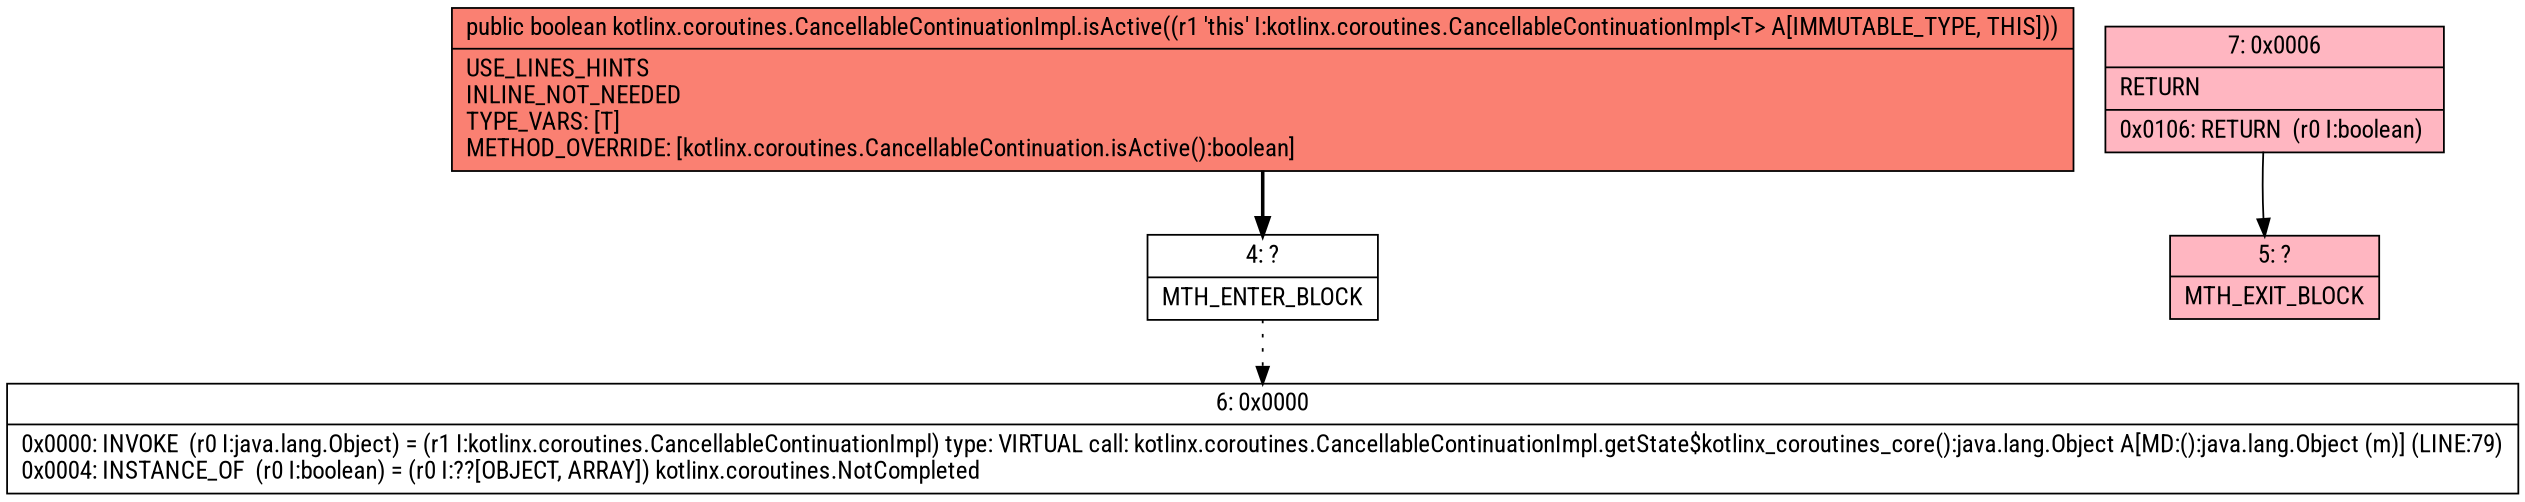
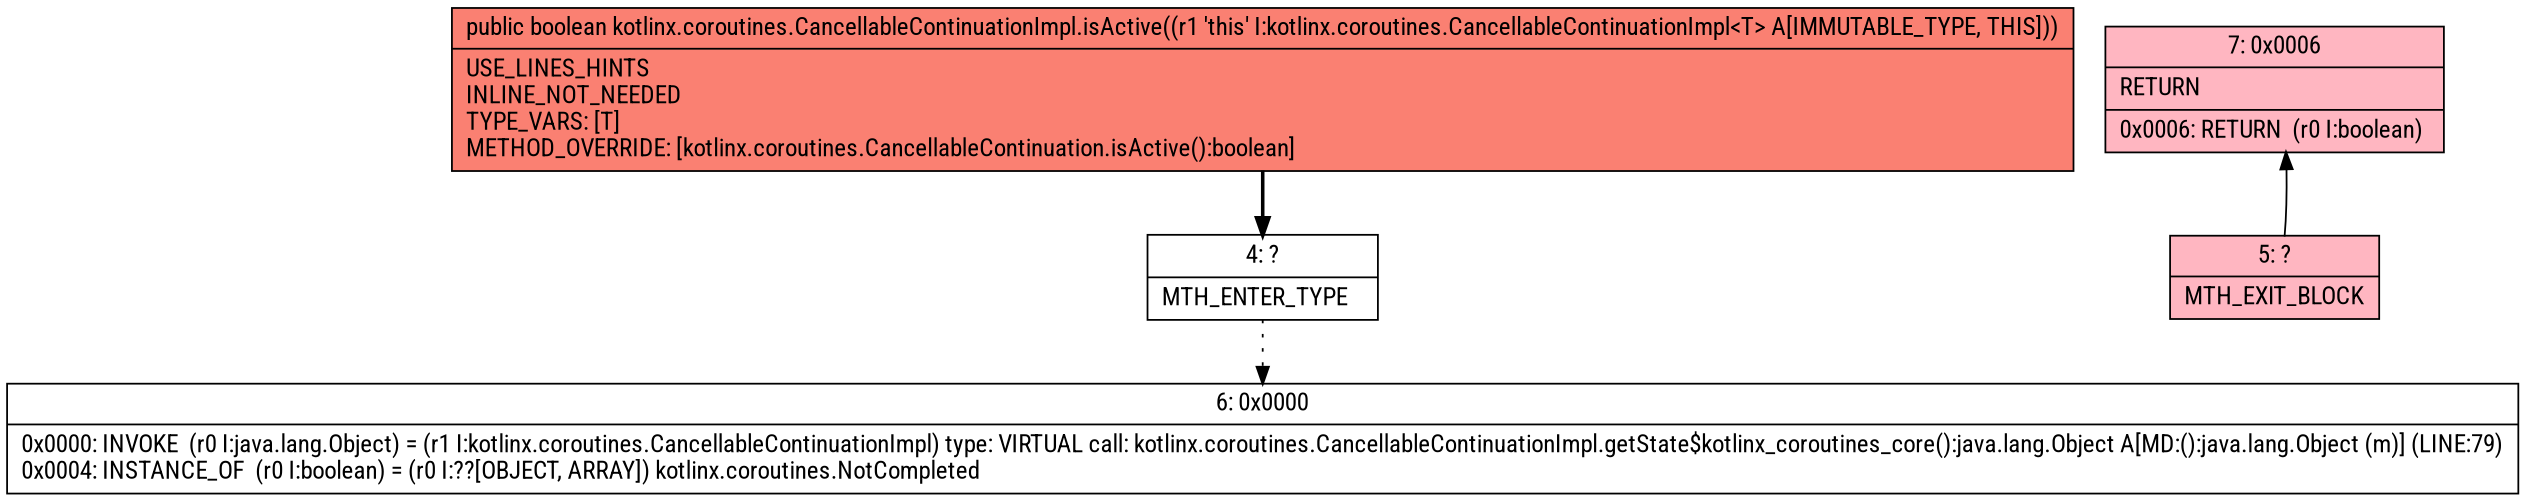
node "7: 0x0006": text "0x0106: RETURN  (r0 I:boolean)" -> "0x0006: RETURN  (r0 I:boolean)"
edge "7: 0x0006" -> "5: ?": reversed
node "4: ?": text "MTH_ENTER_BLOCK" -> "MTH_ENTER_TYPE"
